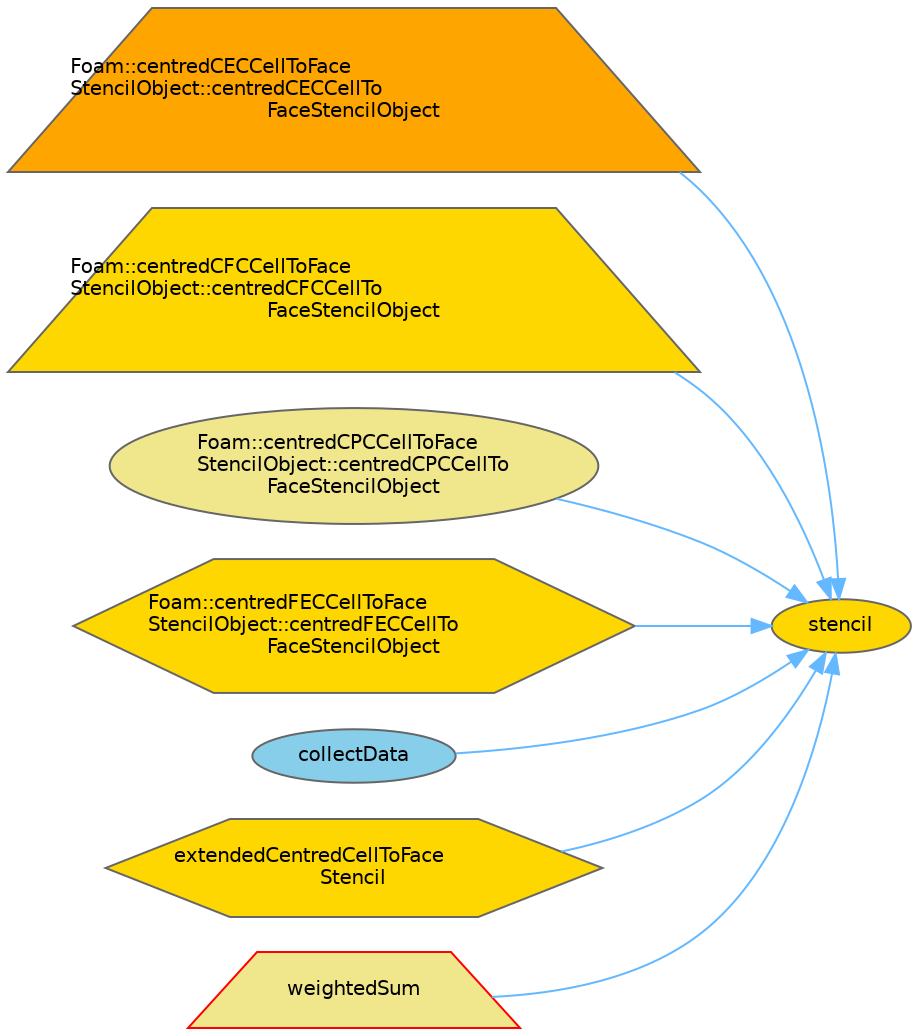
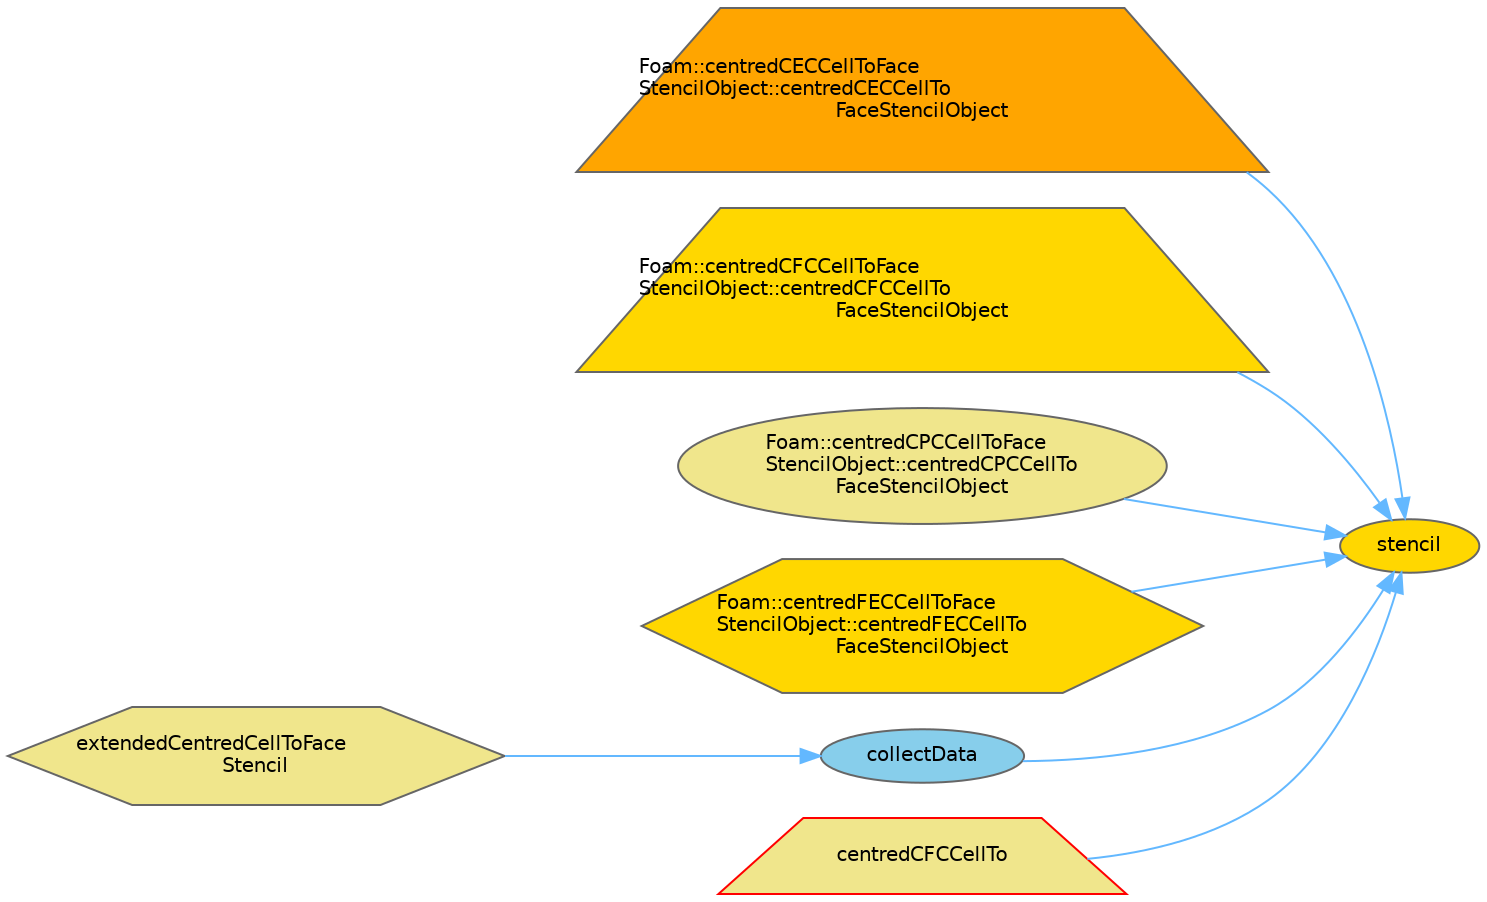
edge "extendedCentredCellToFace Stencil" -> "stencil": now "extendedCentredCellToFace Stencil" -> "collectData"
node "extendedCentredCellToFace Stencil": fillcolor gold -> khaki
node "weightedSum": label "weightedSum" -> "centredCFCCellTo"
